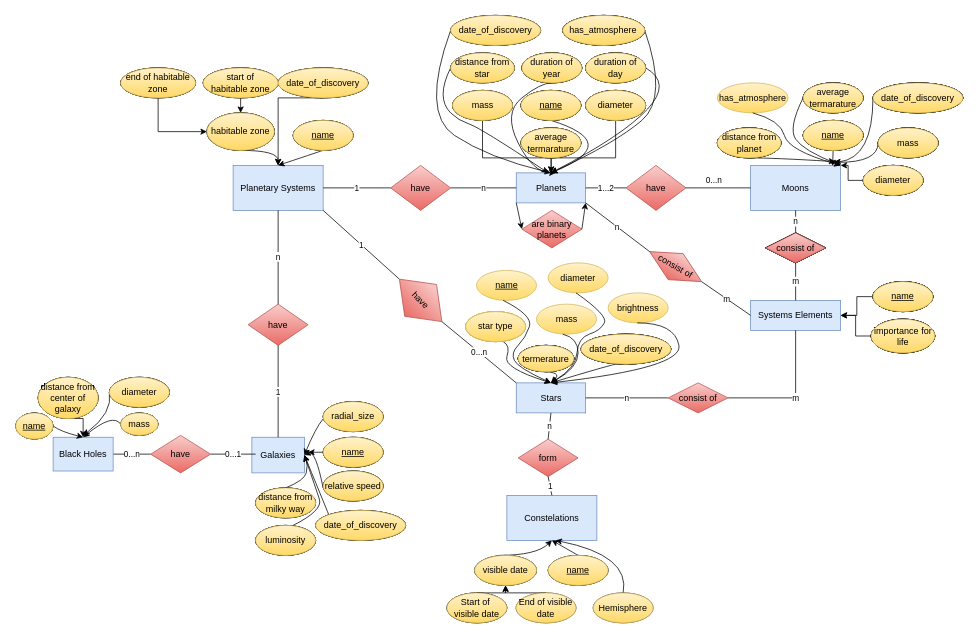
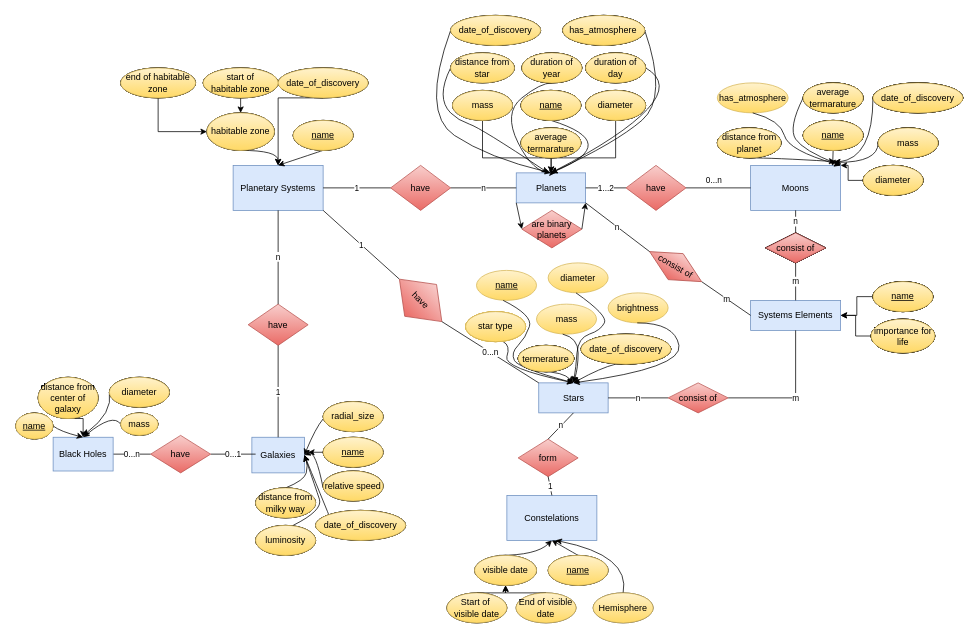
node "Stars": moved (551, 398) -> (573, 398)
